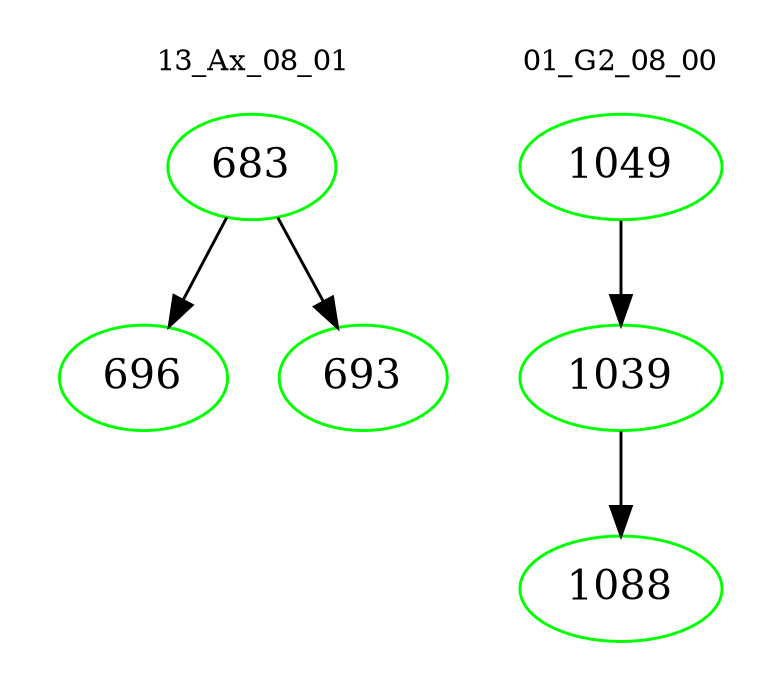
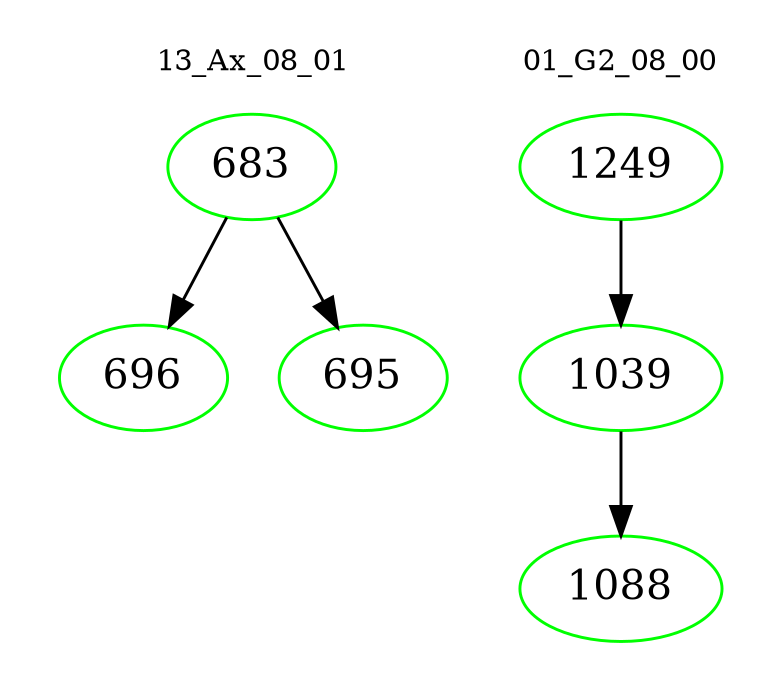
node "1049": label "1049" -> "1249"
node "693": label "693" -> "695"
